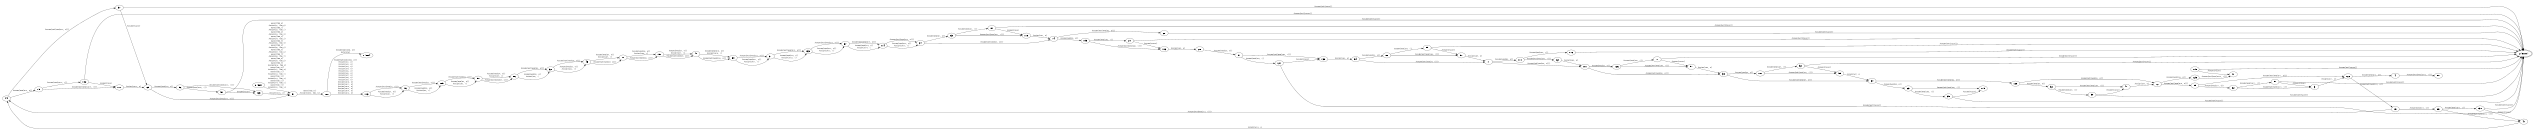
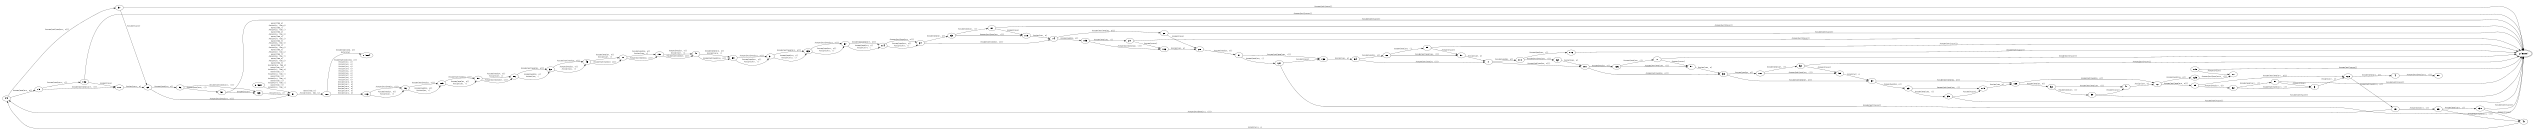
edge "68" -> "28": added, label "Assume(False)"
node "41": label "41" -> "11"
edge "115" -> "128": added, label "Assign(lk8, 0)"
